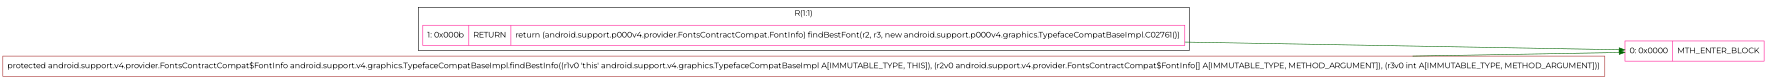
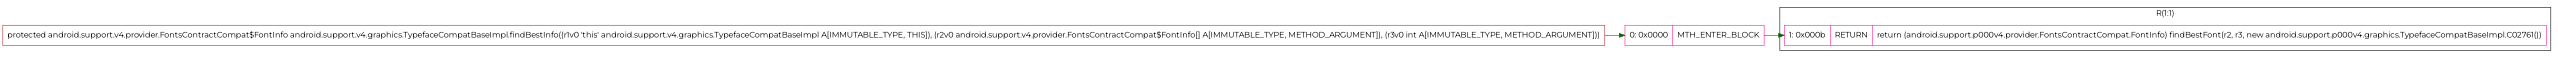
edge "1: 0x000b" -> "0: 0x0000": reversed
